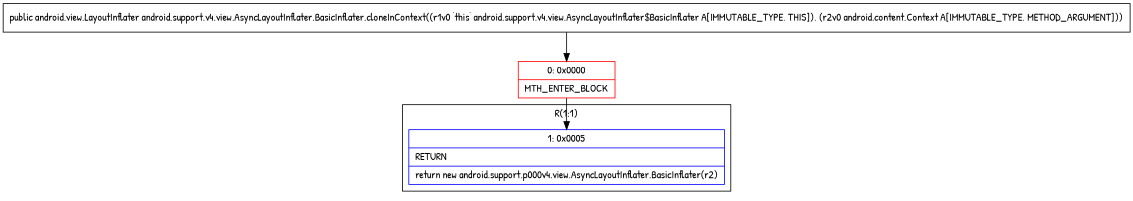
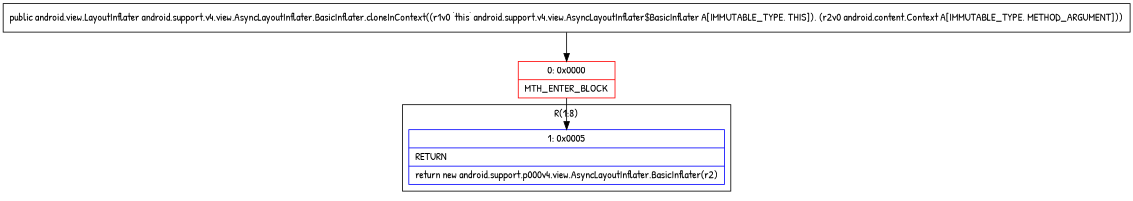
cluster "R(1:1)": label "R(1:1)" -> "R(1:8)"
